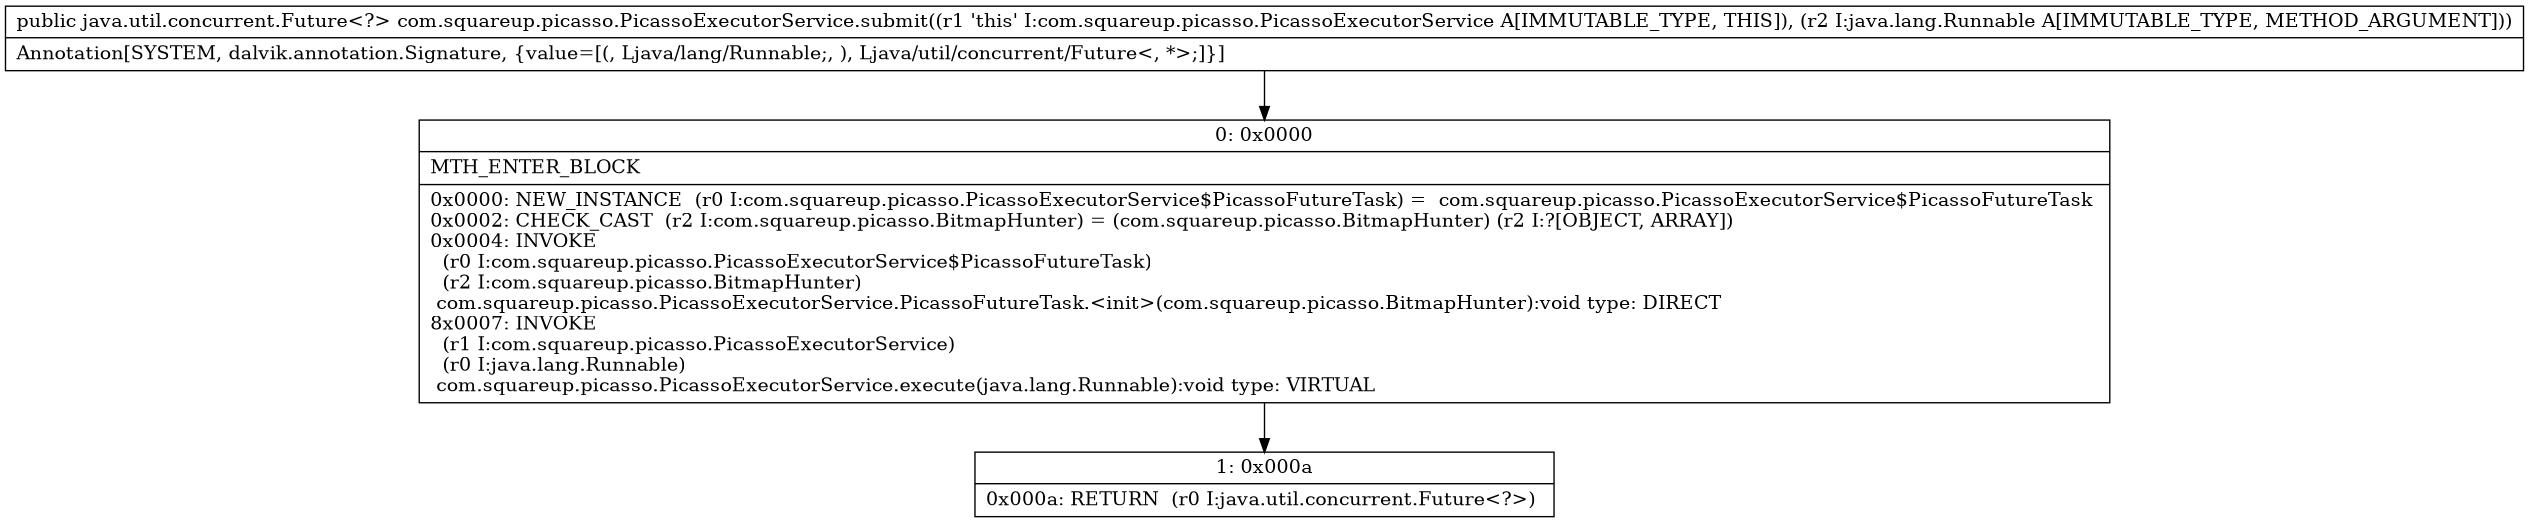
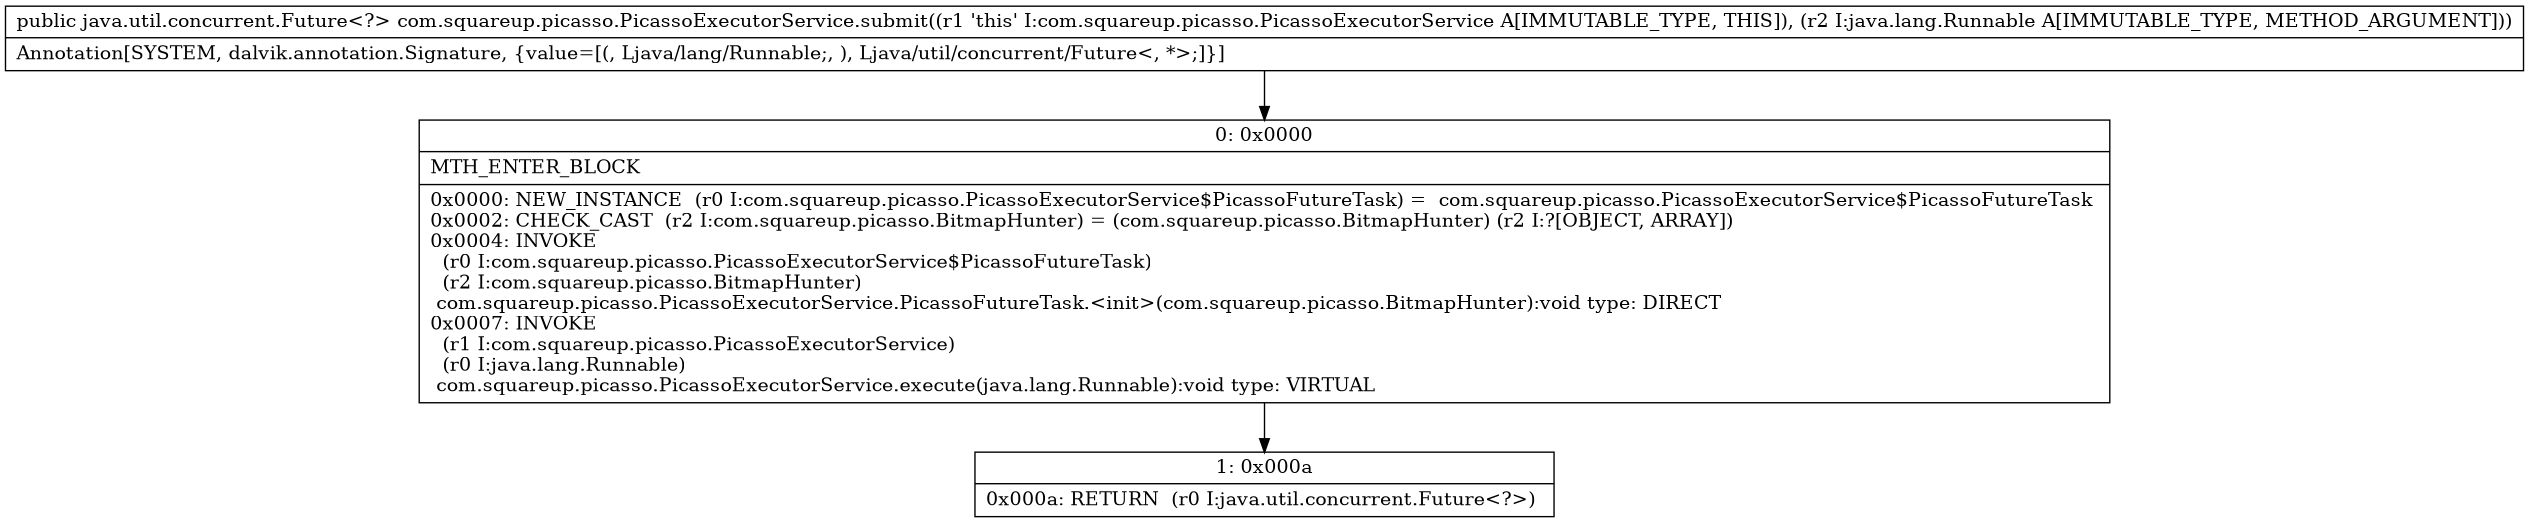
node "0: 0x0000": text "8x0007: INVOKE" -> "0x0007: INVOKE"
